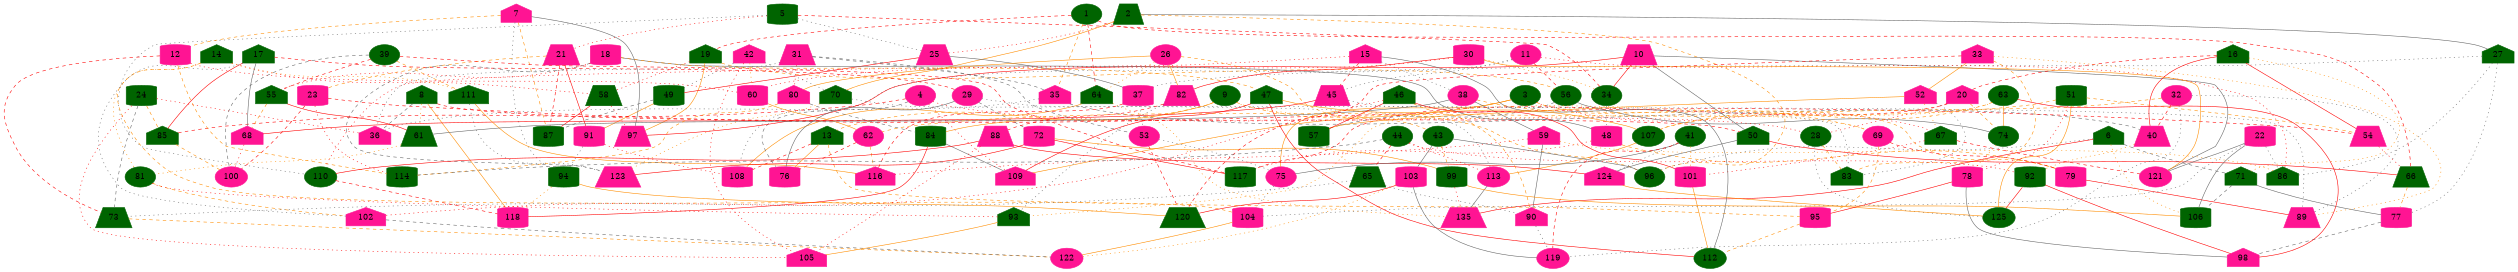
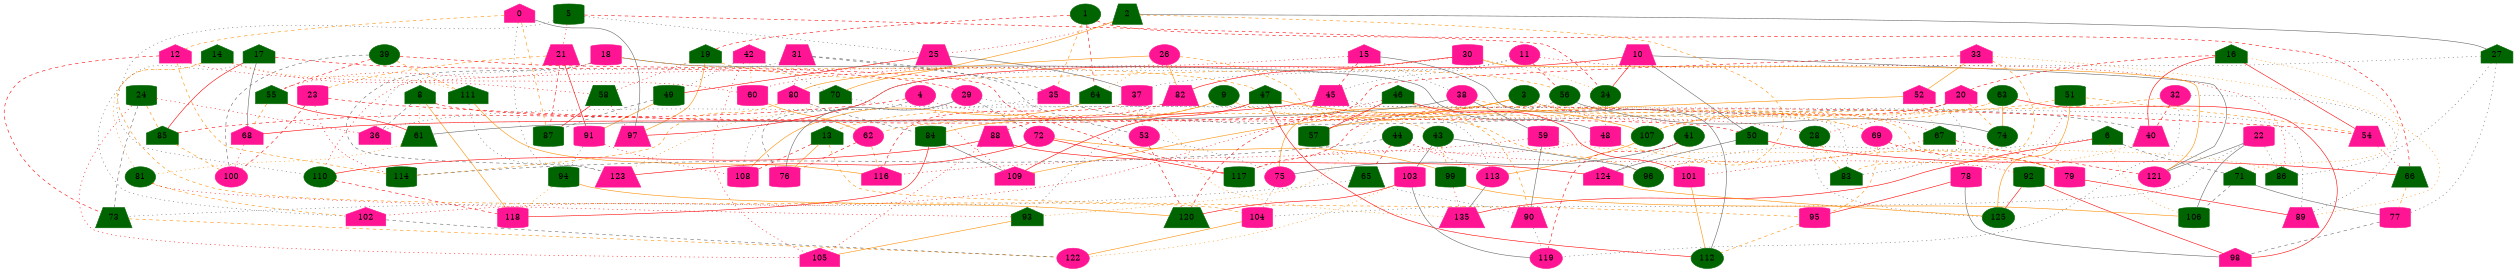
node "7": label "7" -> "0"
node "12": shape cylinder -> house
node "72": shape cylinder -> ellipse
node "59": shape house -> cylinder
node "90": shape house -> trapezium
